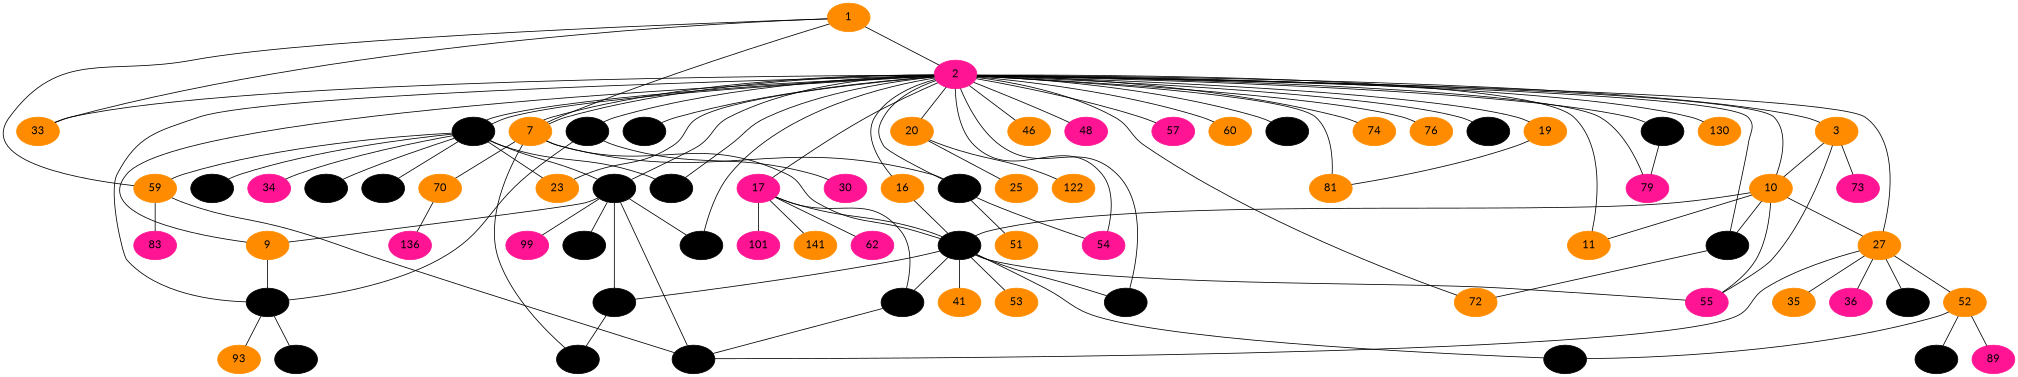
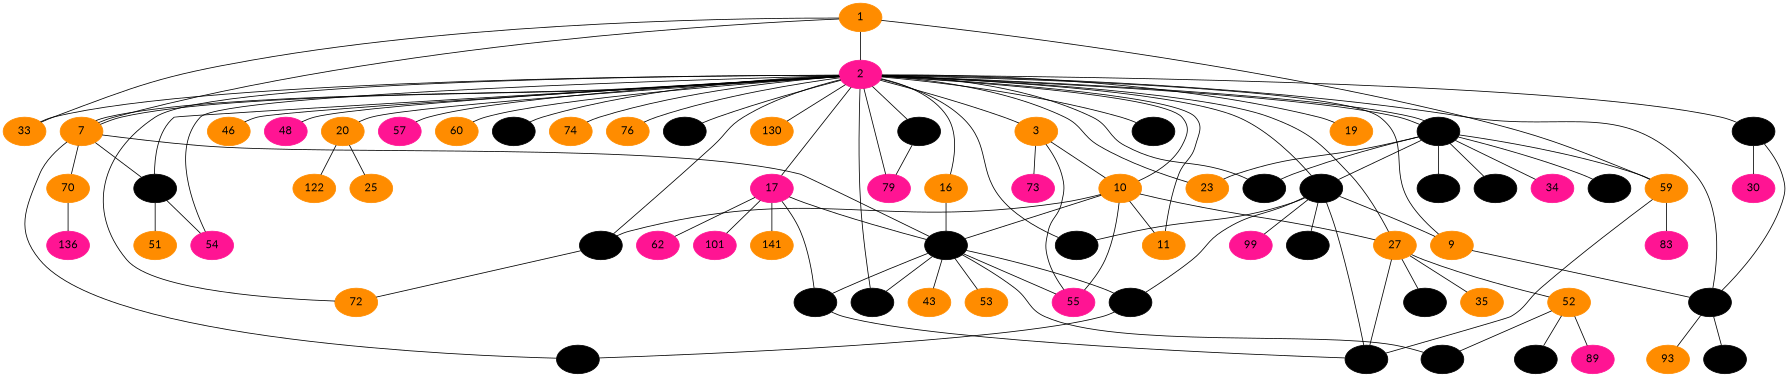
node "81": removed
node "41": label "41" -> "43"
node "36": removed
